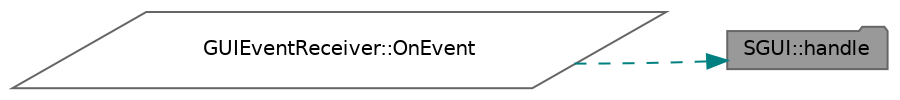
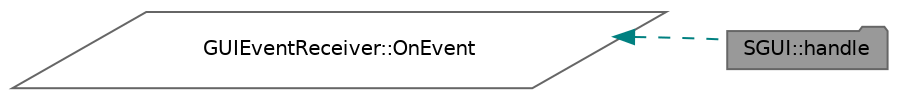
edge "GUIEventReceiver::OnEvent" -> "SGUI::handle": reversed
